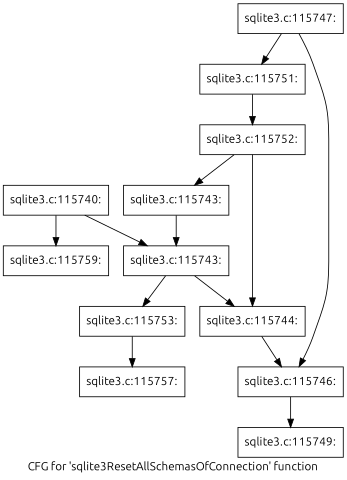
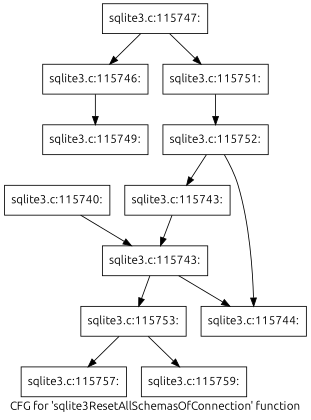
edge "sqlite3.c:115740:" -> "sqlite3.c:115759:": now "sqlite3.c:115753:" -> "sqlite3.c:115759:"
edge "sqlite3.c:115744:" -> "sqlite3.c:115746:": removed
